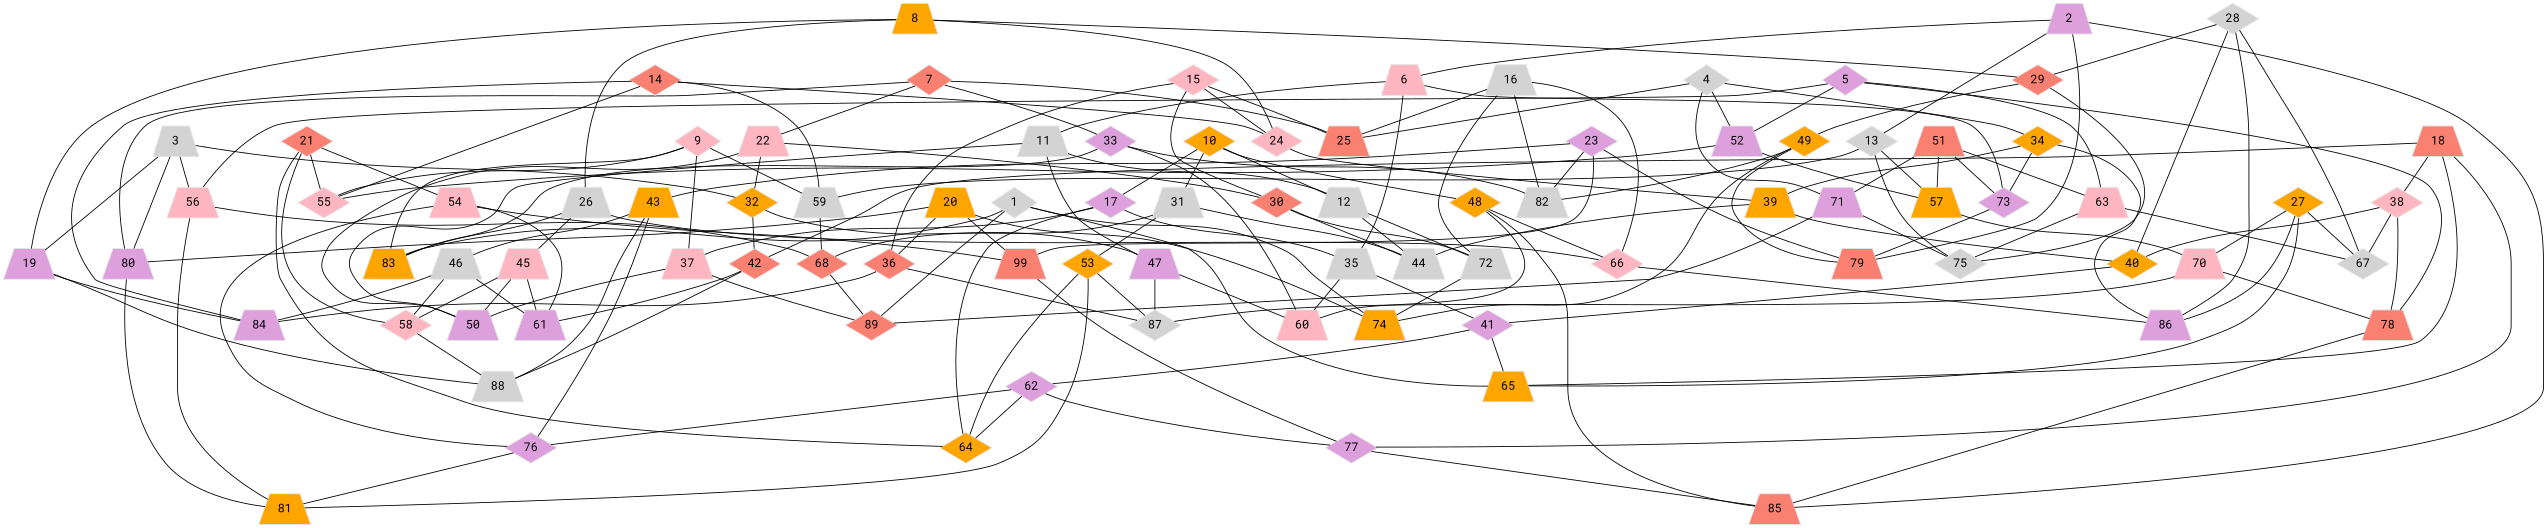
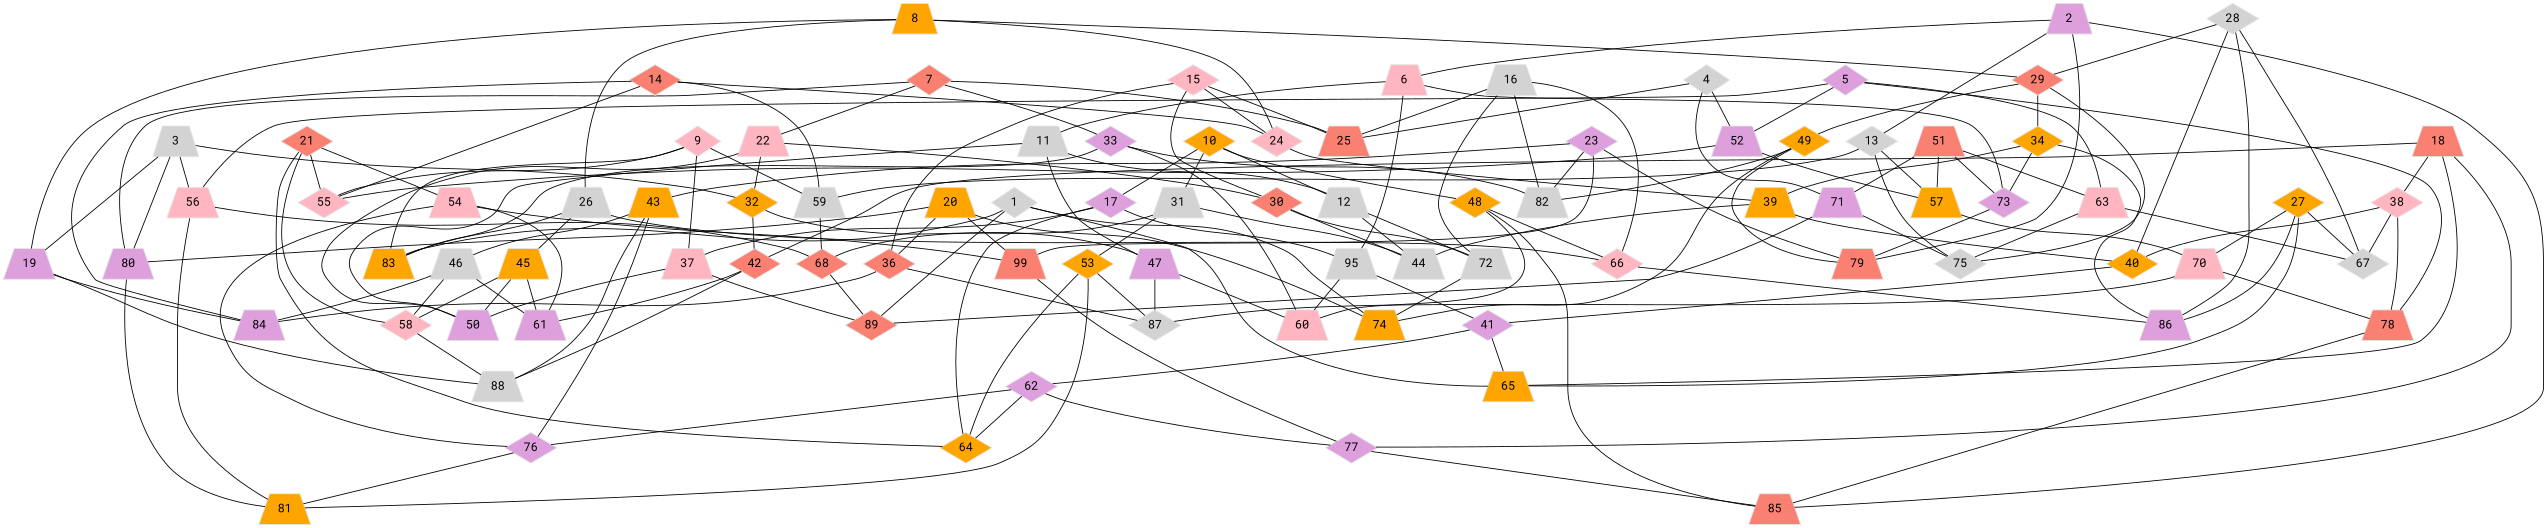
edge "4" -- "34": now "29" -- "34"
node "45": fillcolor lightpink -> orange
node "35": label "35" -> "95"
